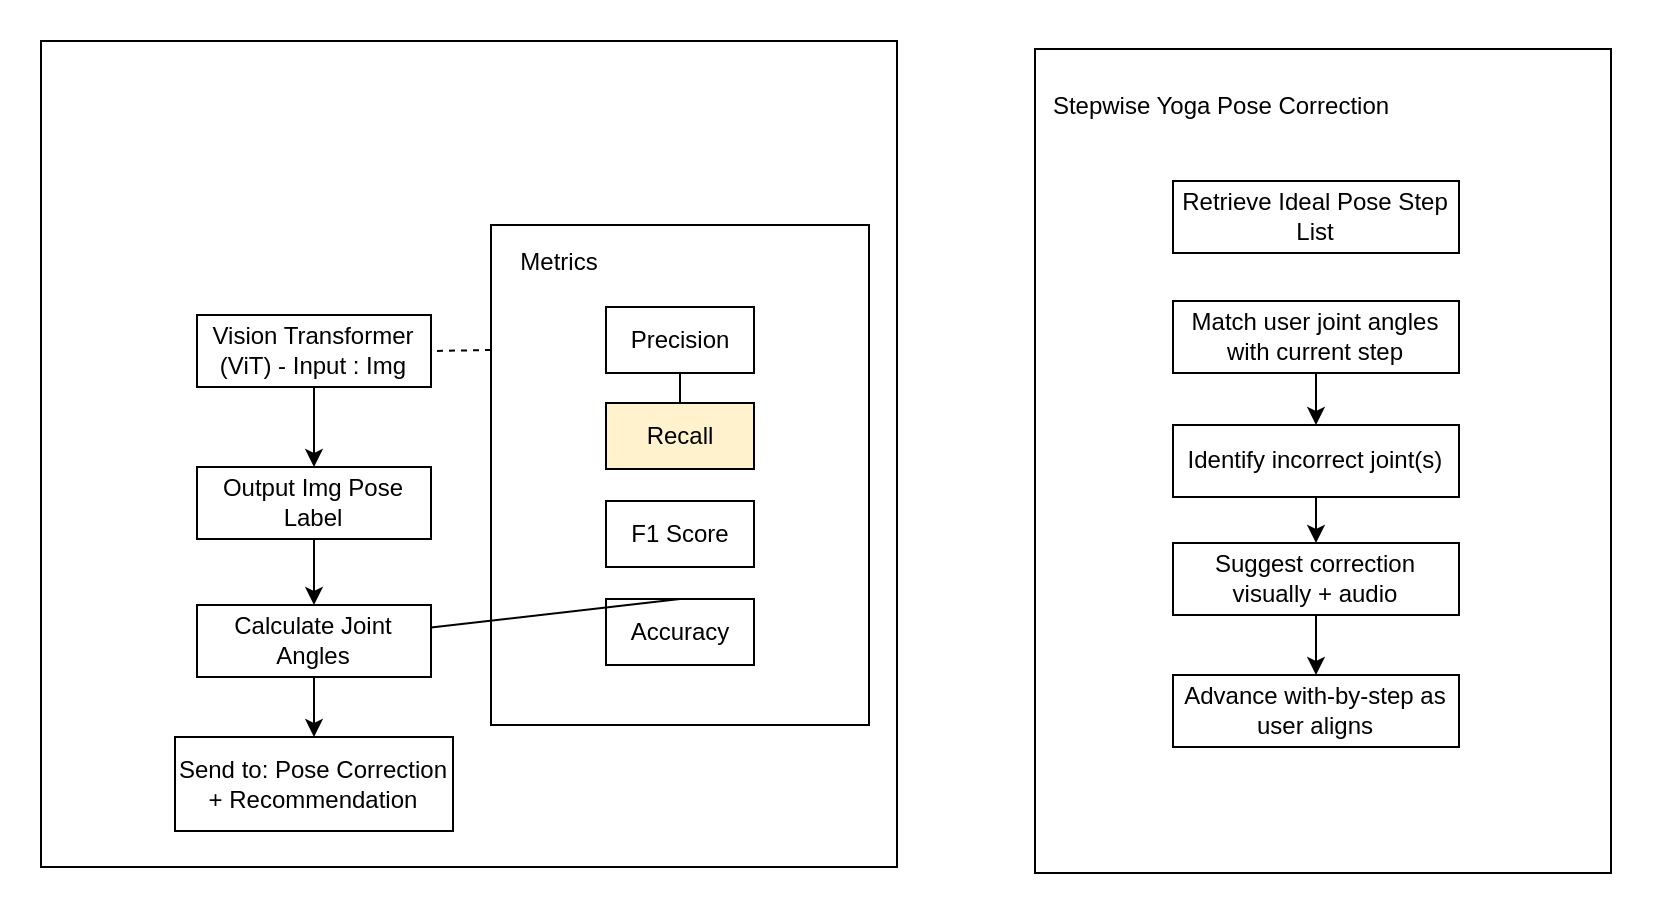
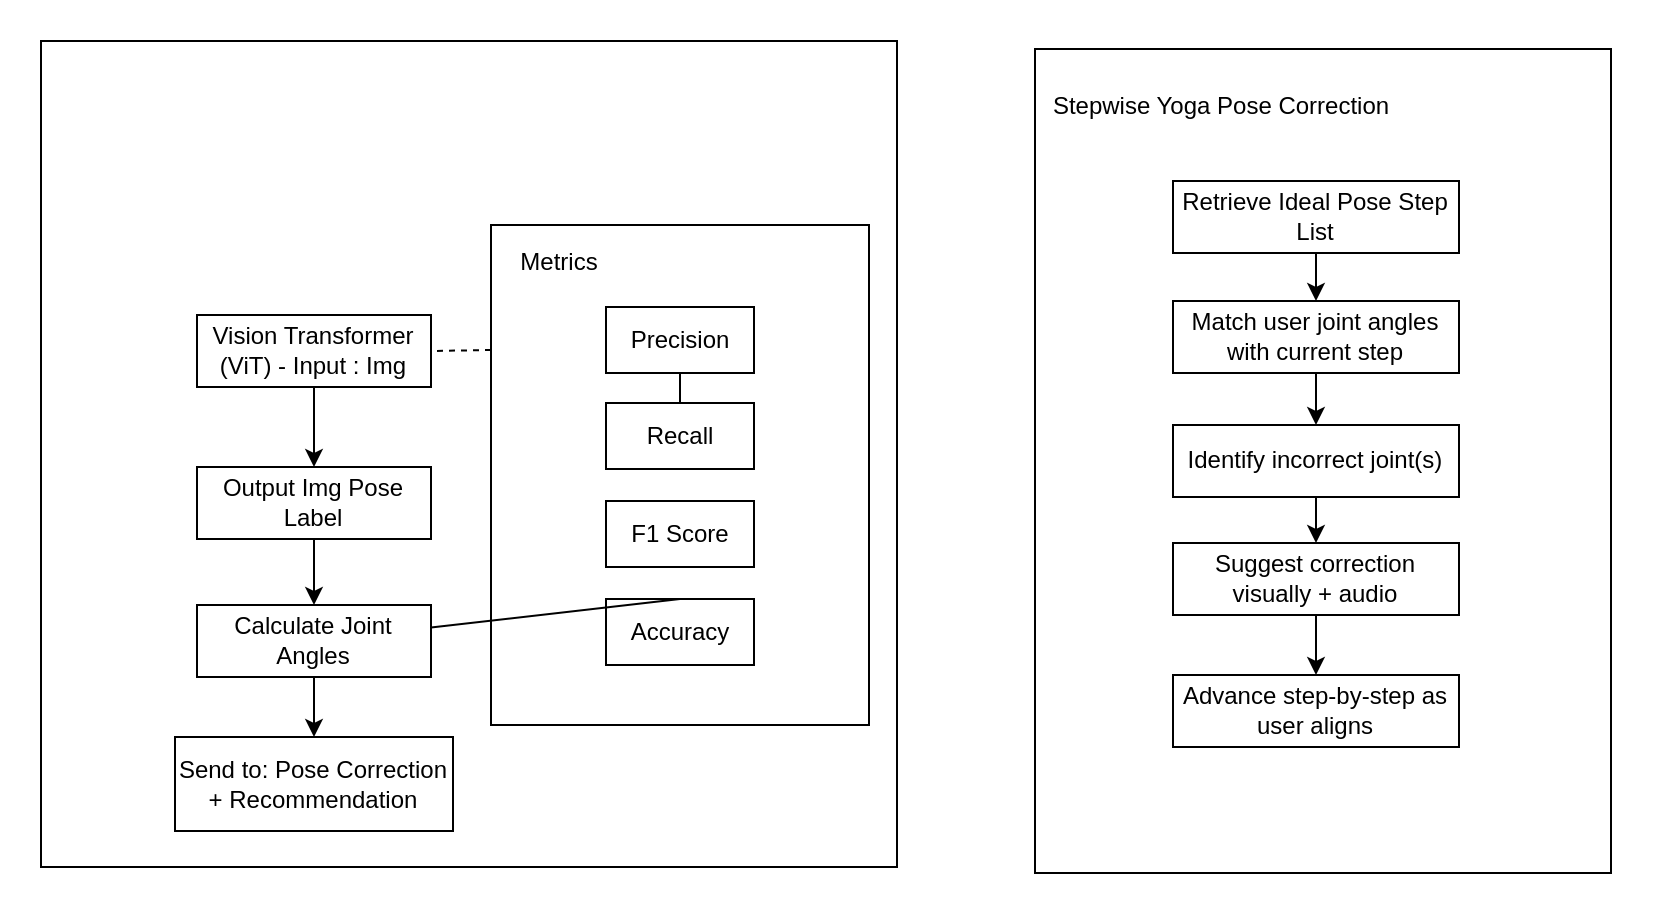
edge "Retrieve Ideal Pose Step List" -> "Match user joint angles with current step": added
node "Recall": fillcolor #fff2cc -> #ffffff
node "Advance with-by-step as user aligns": label "Advance with-by-step as user aligns" -> "Advance step-by-step as user aligns"
